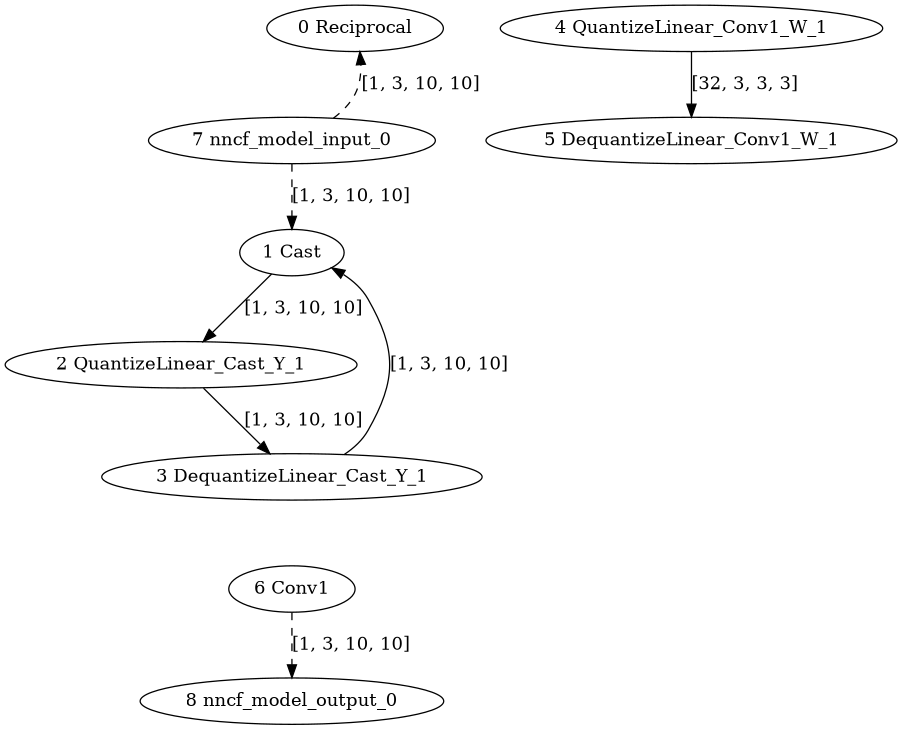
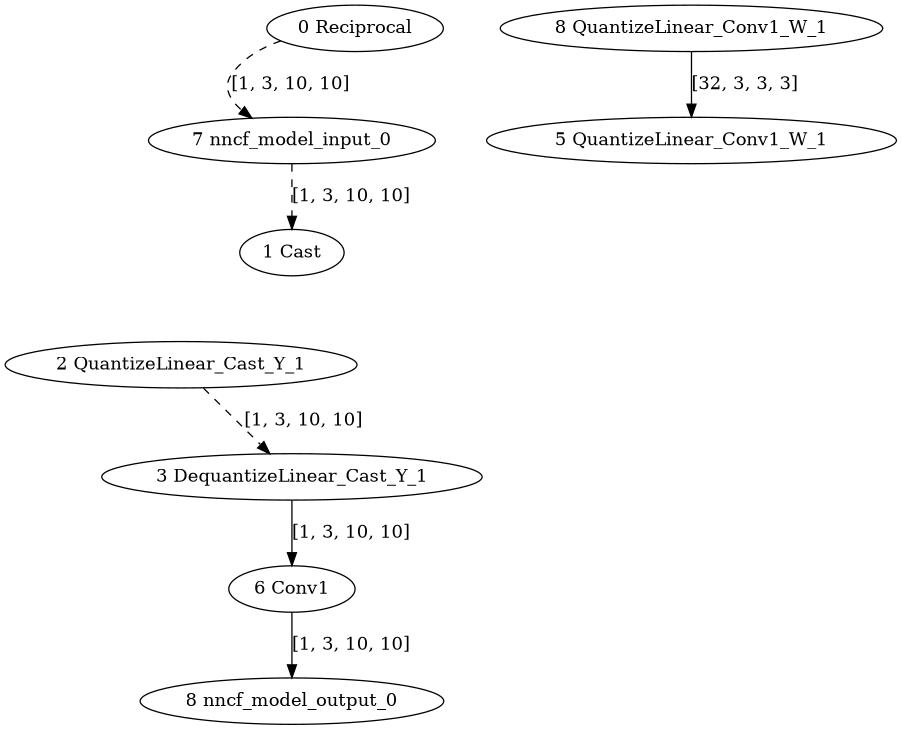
node "4 QuantizeLinear_Conv1_W_1": label "4 QuantizeLinear_Conv1_W_1" -> "8 QuantizeLinear_Conv1_W_1"
edge "7 nncf_model_input_0" -> "0 Reciprocal": reversed
node "5 DequantizeLinear_Conv1_W_1": label "5 DequantizeLinear_Conv1_W_1" -> "5 QuantizeLinear_Conv1_W_1"
edge "1 Cast" -> "2 QuantizeLinear_Cast_Y_1": removed, label "[1, 3, 10, 10]"
edge "3 DequantizeLinear_Cast_Y_1" -> "1 Cast": now "3 DequantizeLinear_Cast_Y_1" -> "6 Conv1"
edge "2 QuantizeLinear_Cast_Y_1" -> "3 DequantizeLinear_Cast_Y_1": style solid -> dashed
edge "6 Conv1" -> "8 nncf_model_output_0": style dashed -> solid
